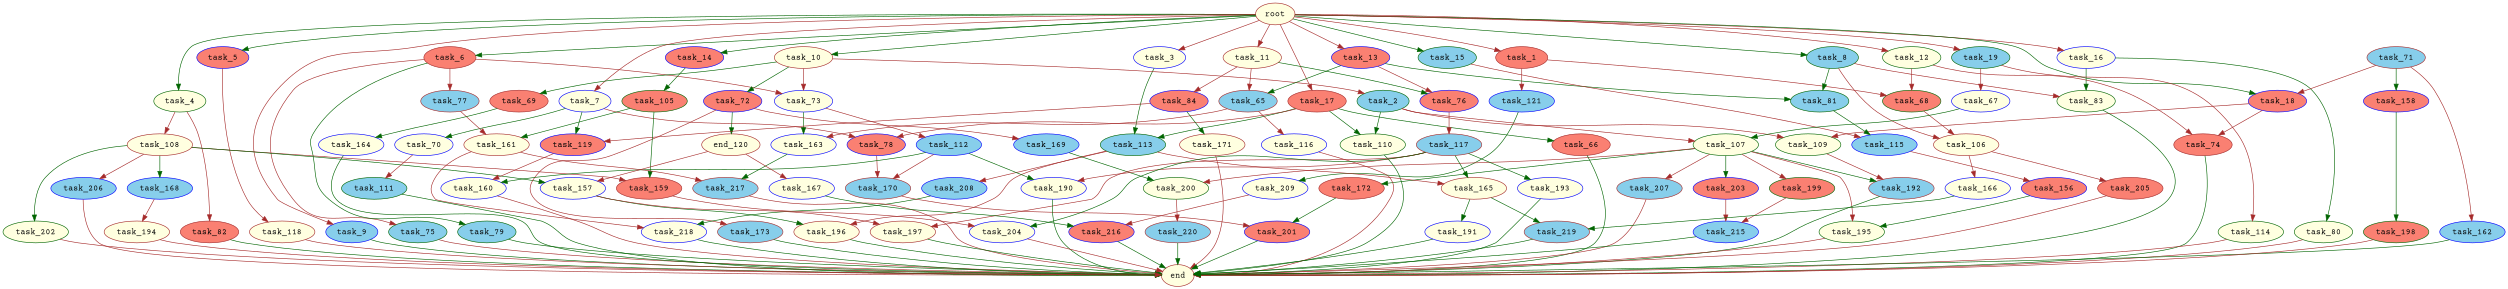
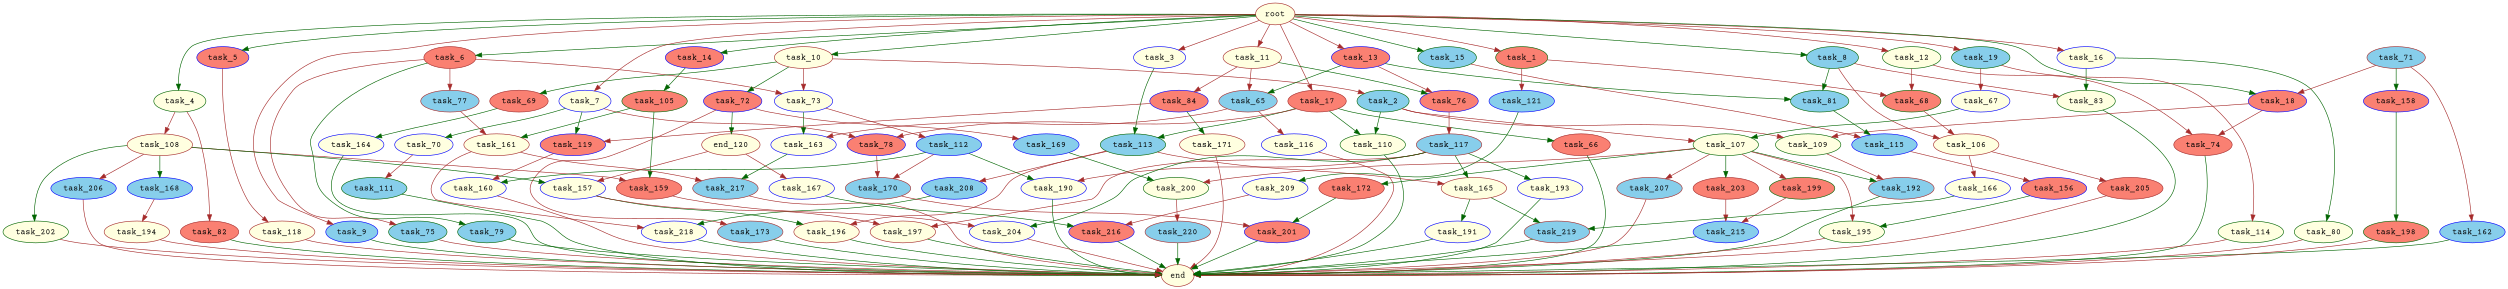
node "task_1": color brown -> darkgreen
node "task_203": color blue -> brown
